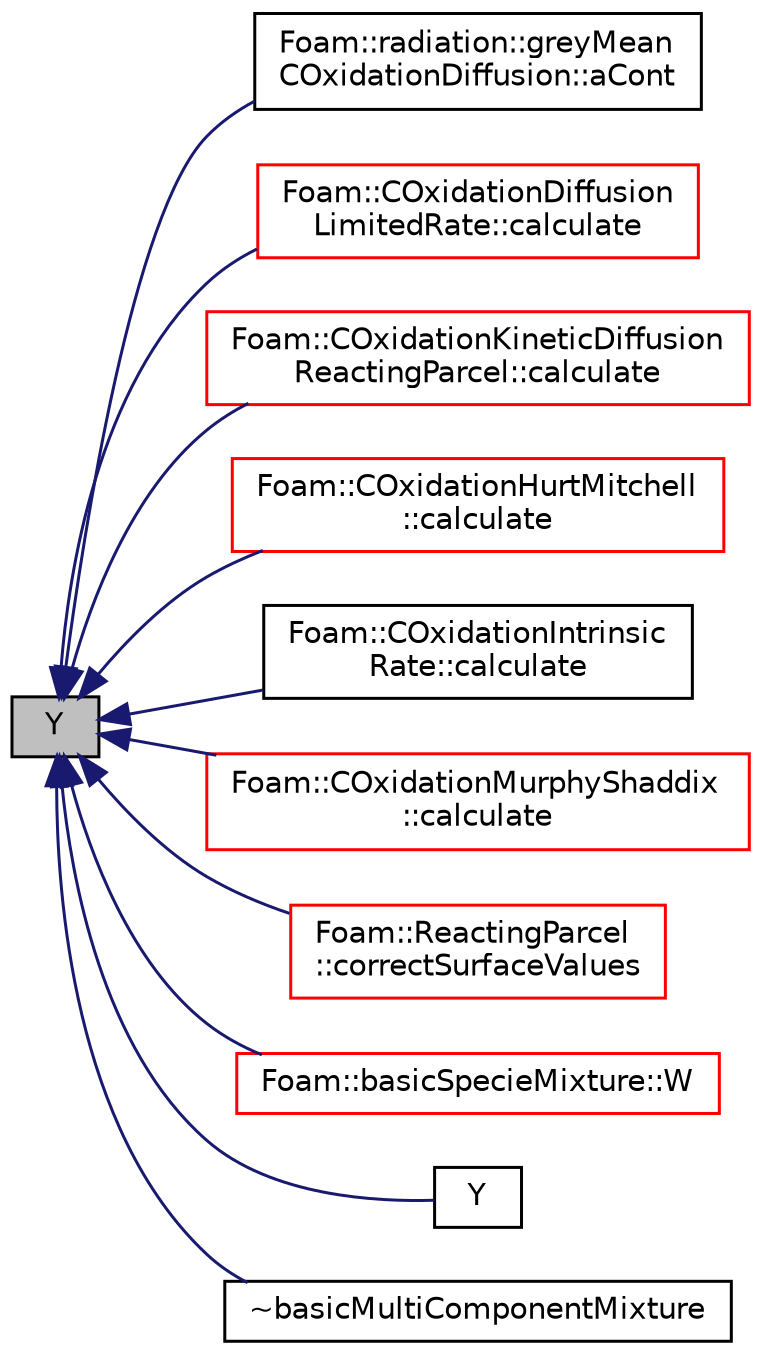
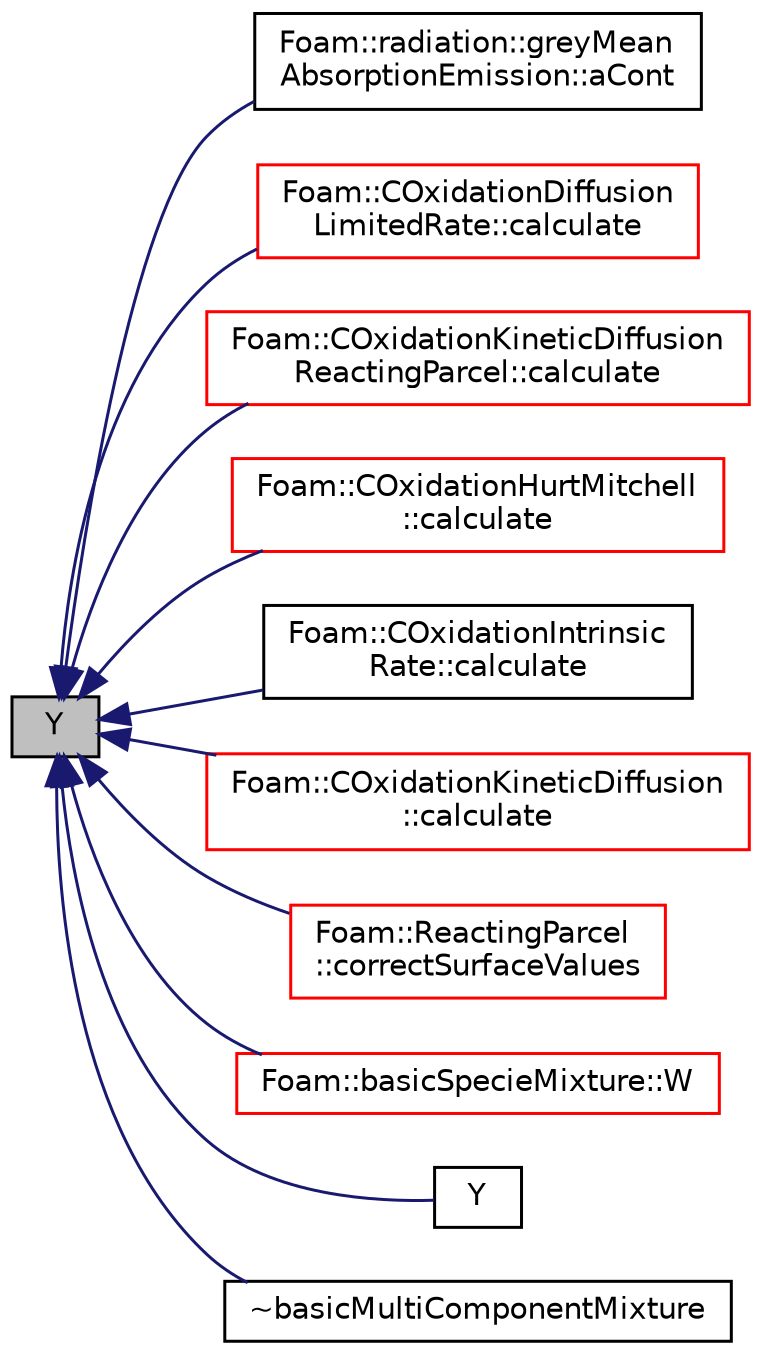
node "Foam::radiation::greyMean COxidationDiffusion::aCont": label "Foam::radiation::greyMean COxidationDiffusion::aCont" -> "Foam::radiation::greyMean AbsorptionEmission::aCont"
node "Foam::COxidationMurphyShaddix ::calculate": label "Foam::COxidationMurphyShaddix ::calculate" -> "Foam::COxidationKineticDiffusion ::calculate"
